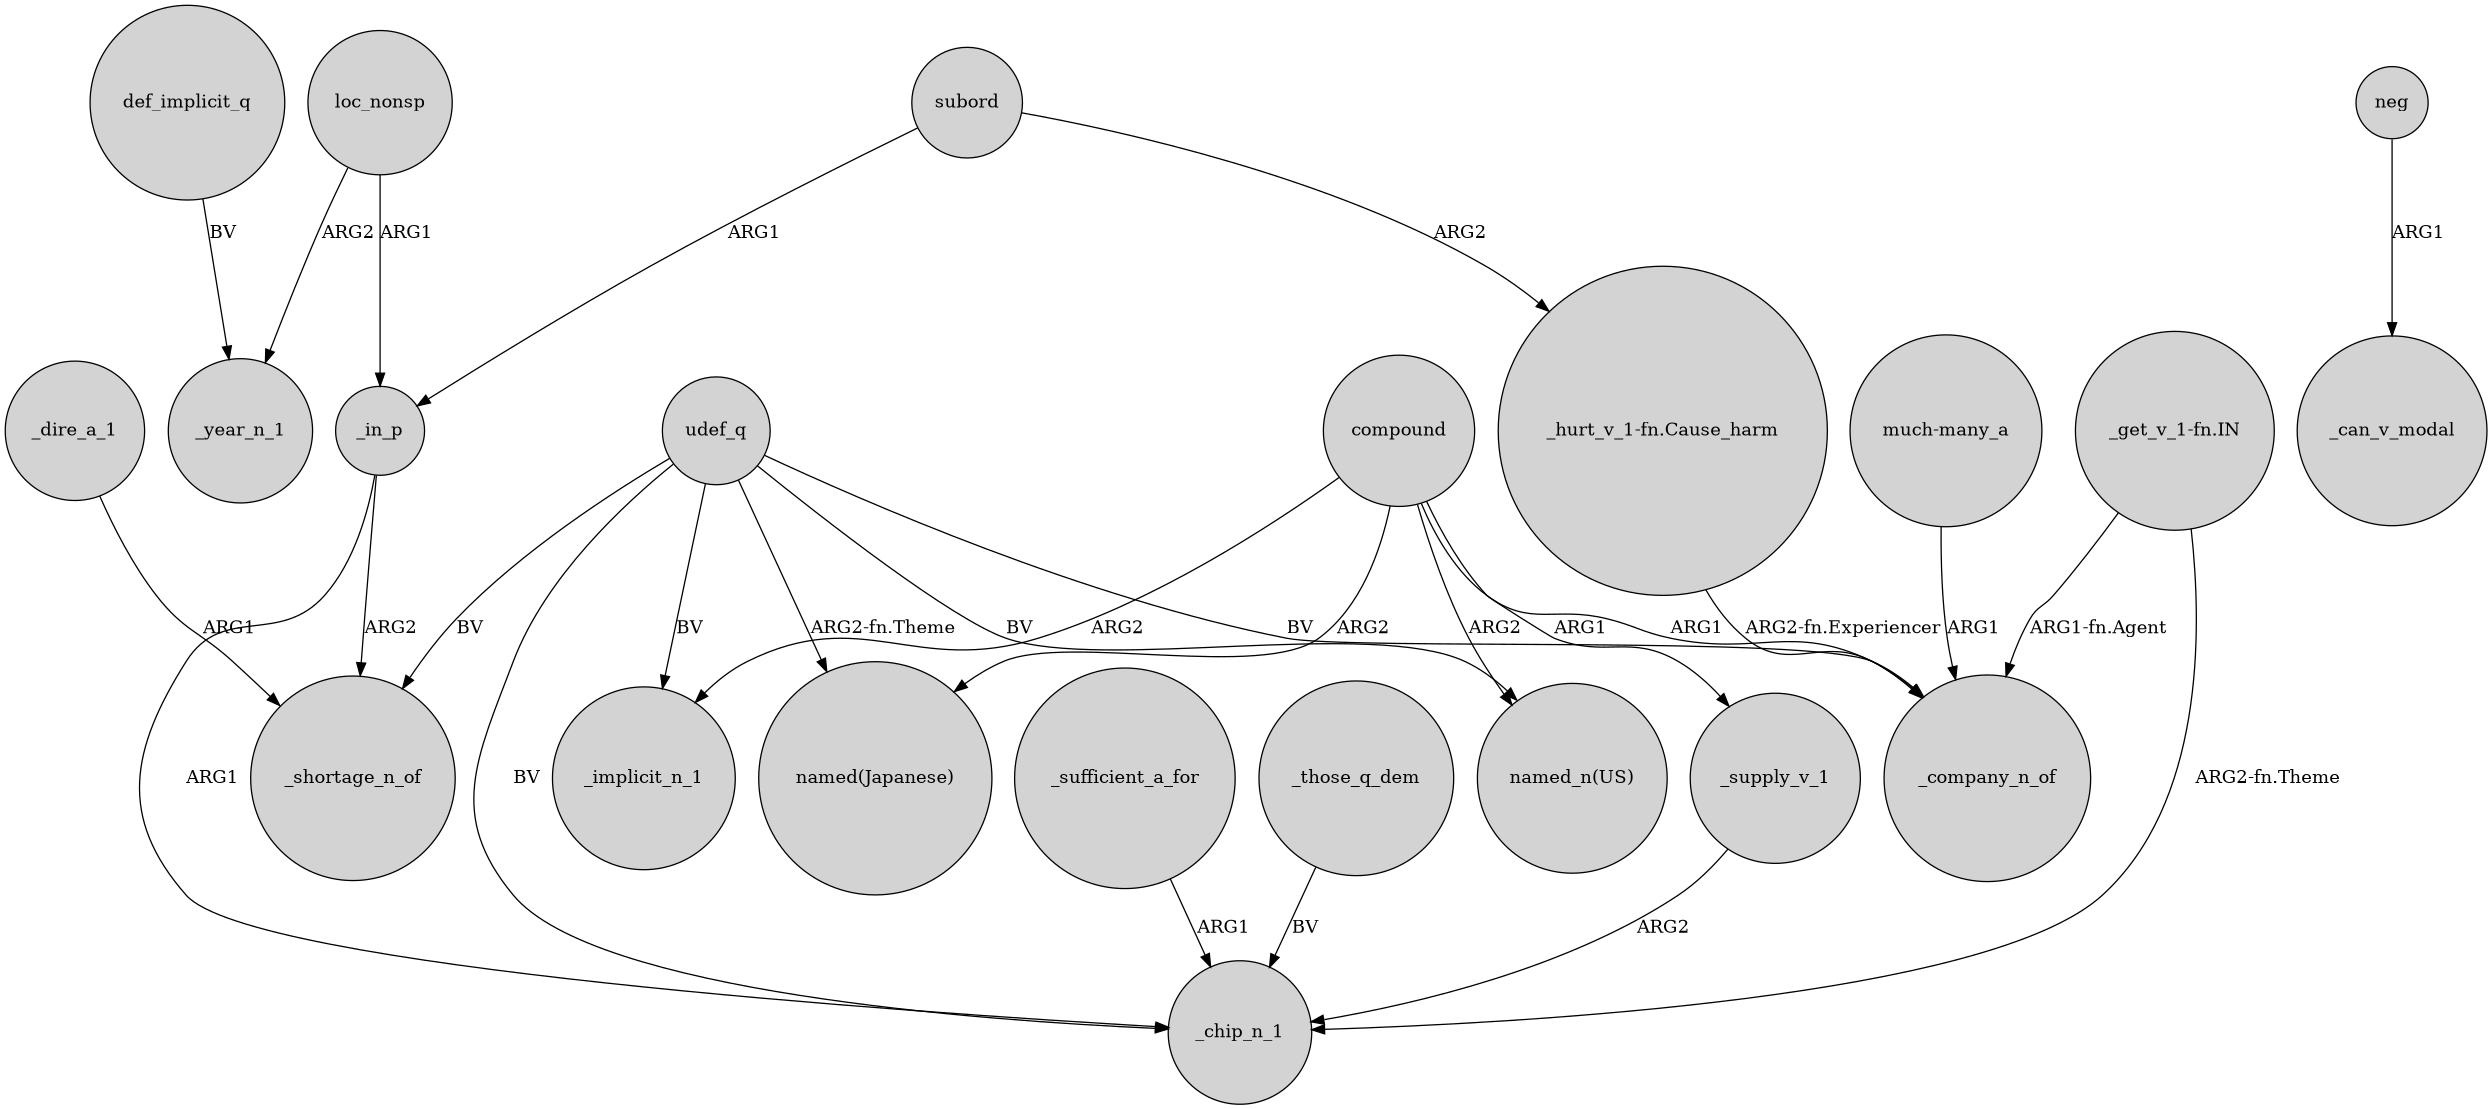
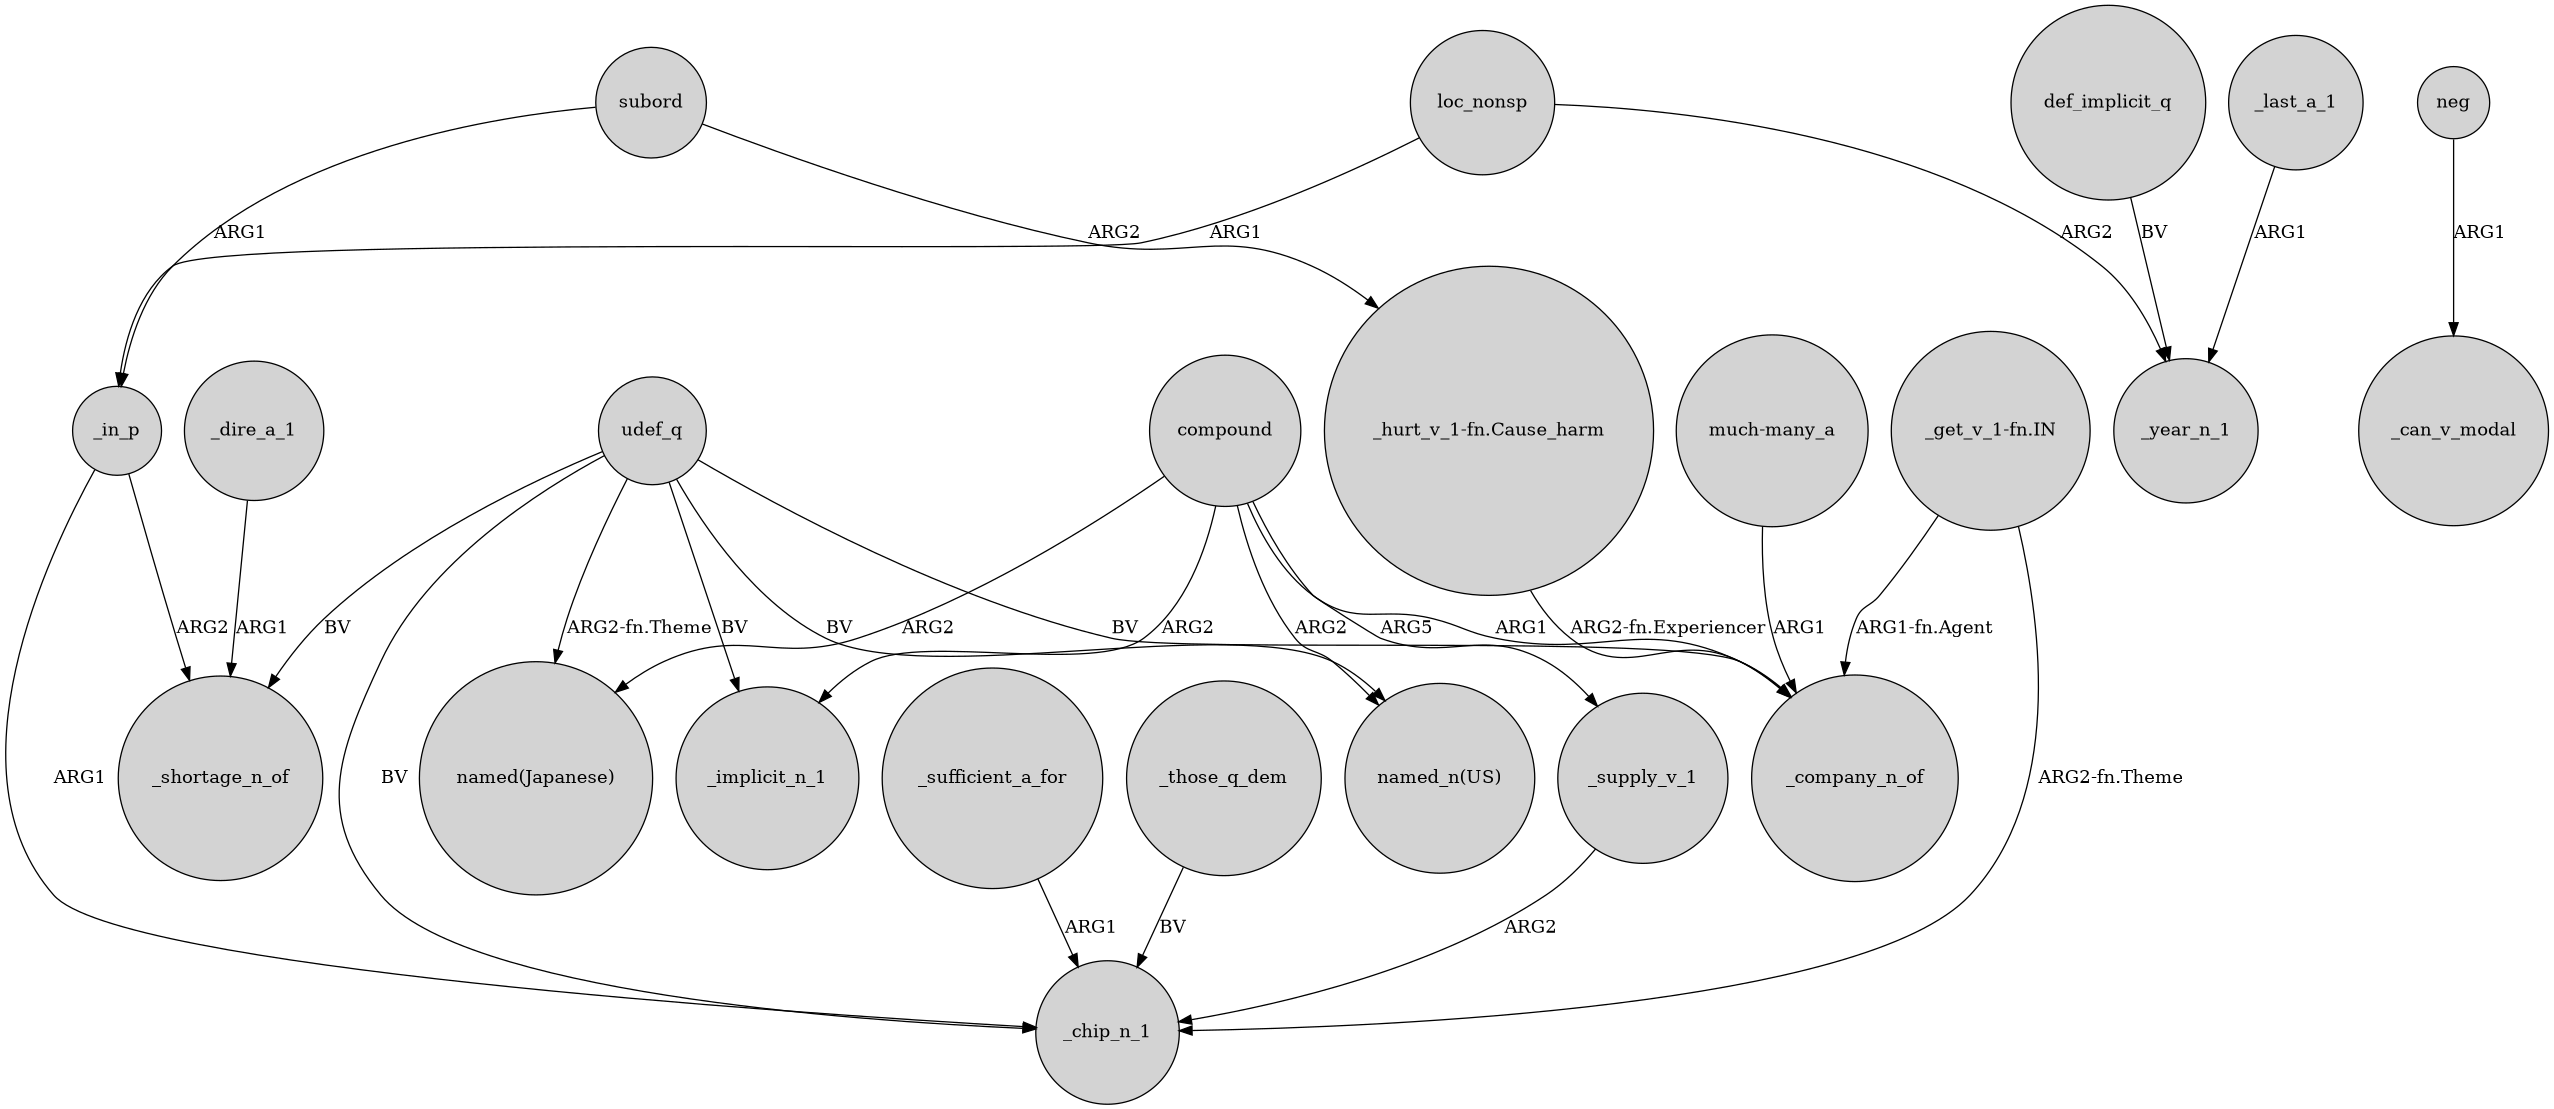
node "_last_a_1": added
edge "compound" -> "_supply_v_1": label "ARG1" -> "ARG5"
